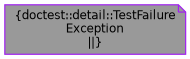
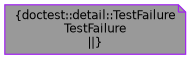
node "{doctest::detail::TestFailure Exception ||}": label "{doctest::detail::TestFailure Exception ||}" -> "{doctest::detail::TestFailure TestFailure ||}"
